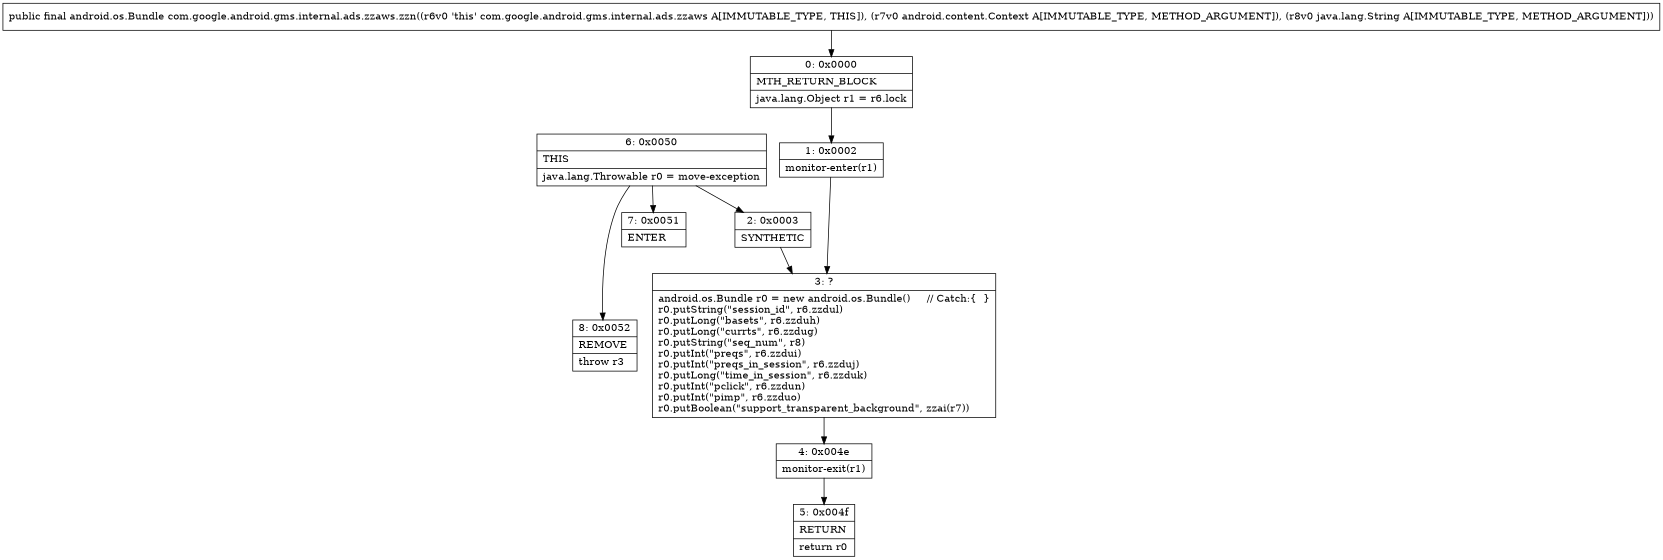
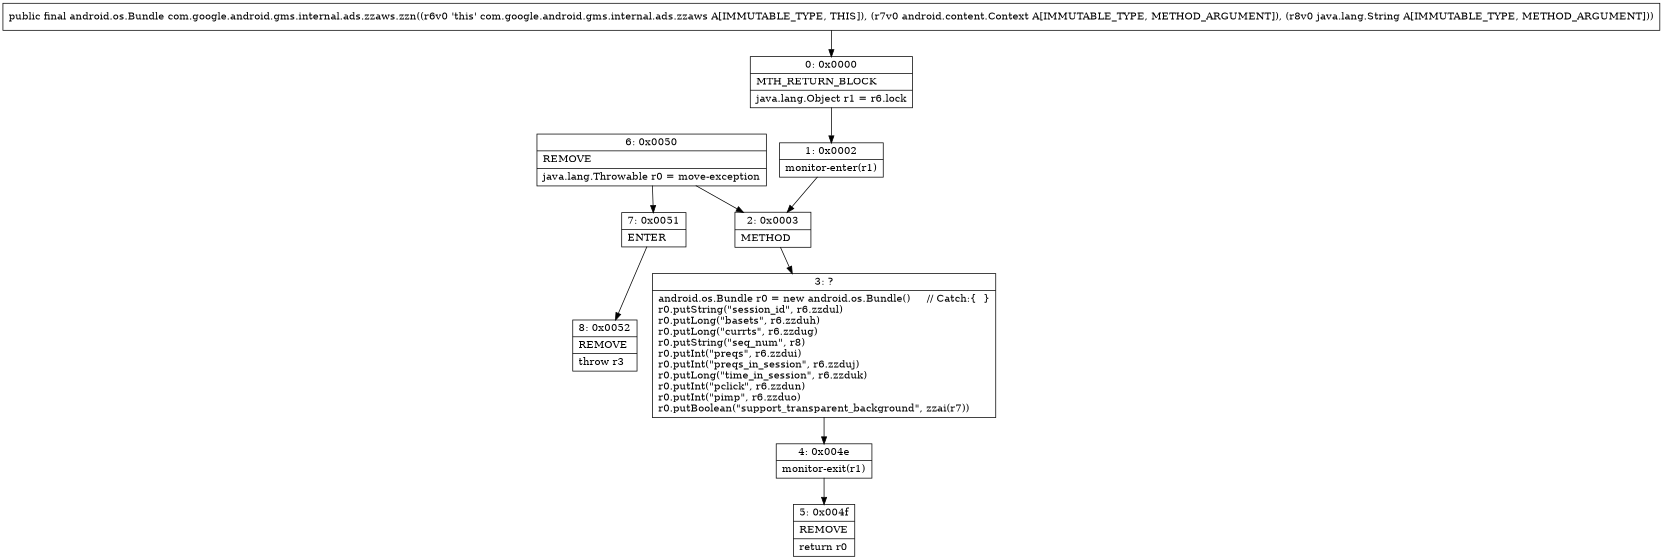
node "6: 0x0050": text "THIS" -> "REMOVE"
edge "1: 0x0002" -> "3: ?": now "1: 0x0002" -> "2: 0x0003"
node "2: 0x0003": text "SYNTHETIC" -> "METHOD"
edge "6: 0x0050" -> "8: 0x0052": now "7: 0x0051" -> "8: 0x0052"
node "5: 0x004f": text "RETURN" -> "REMOVE"
